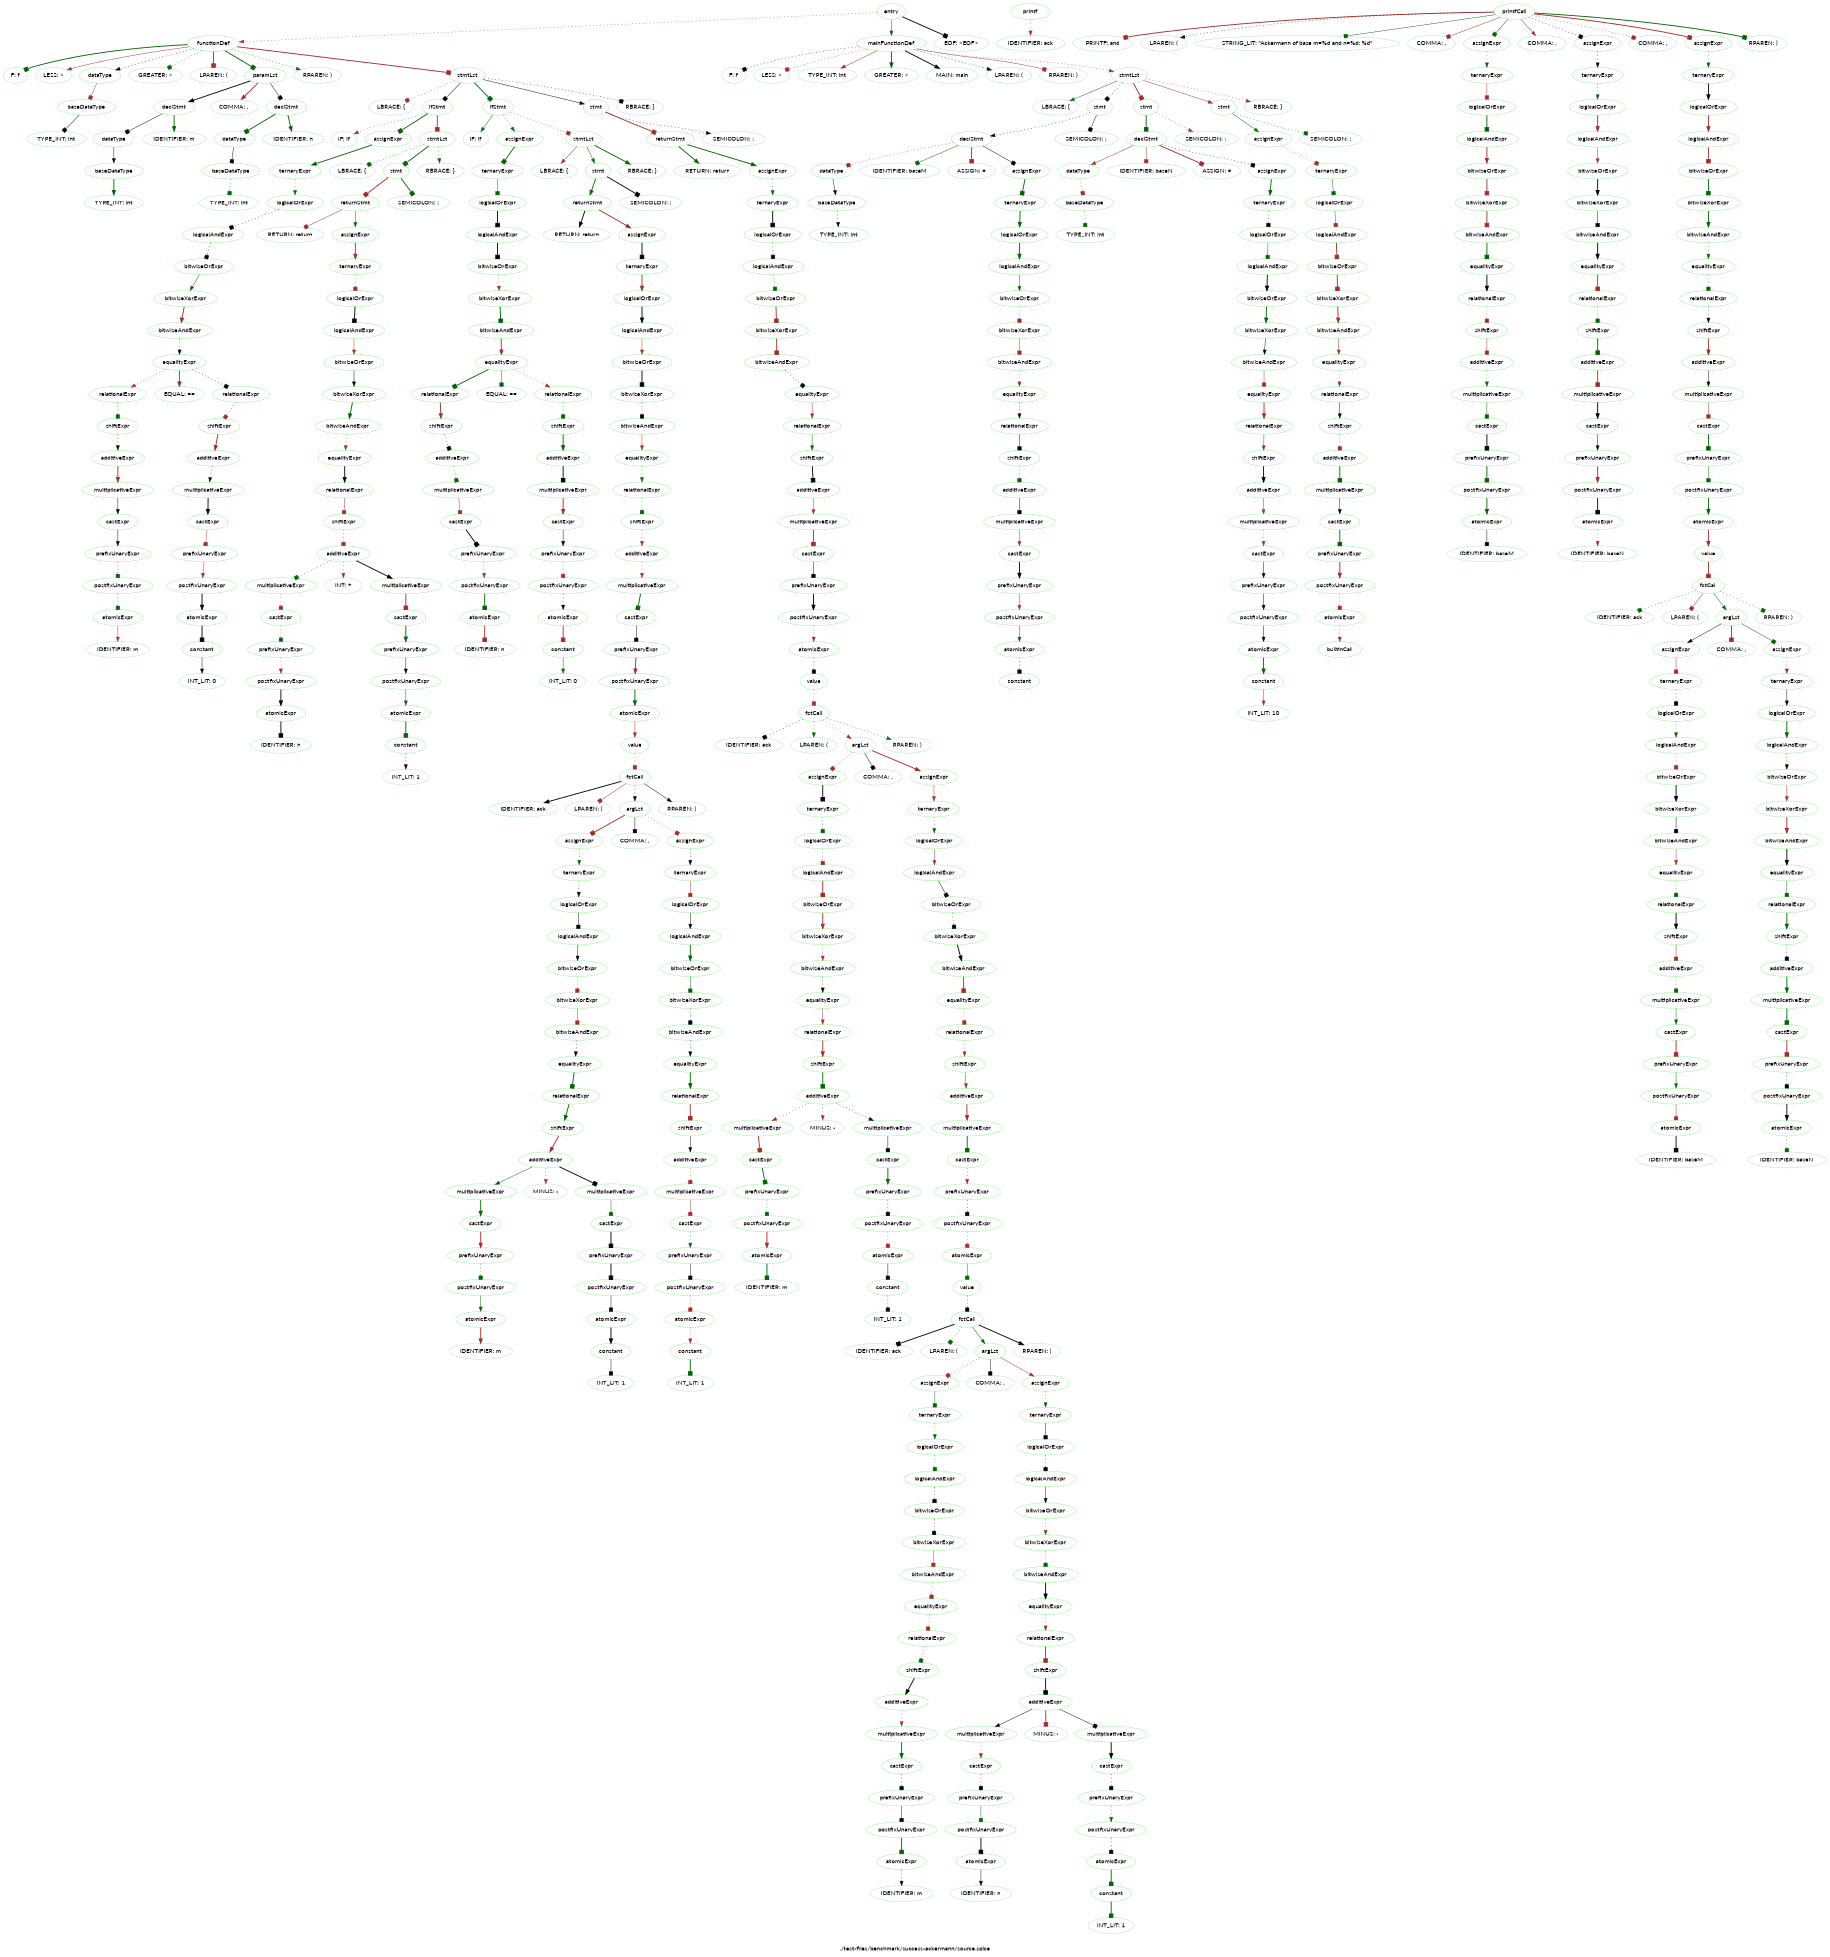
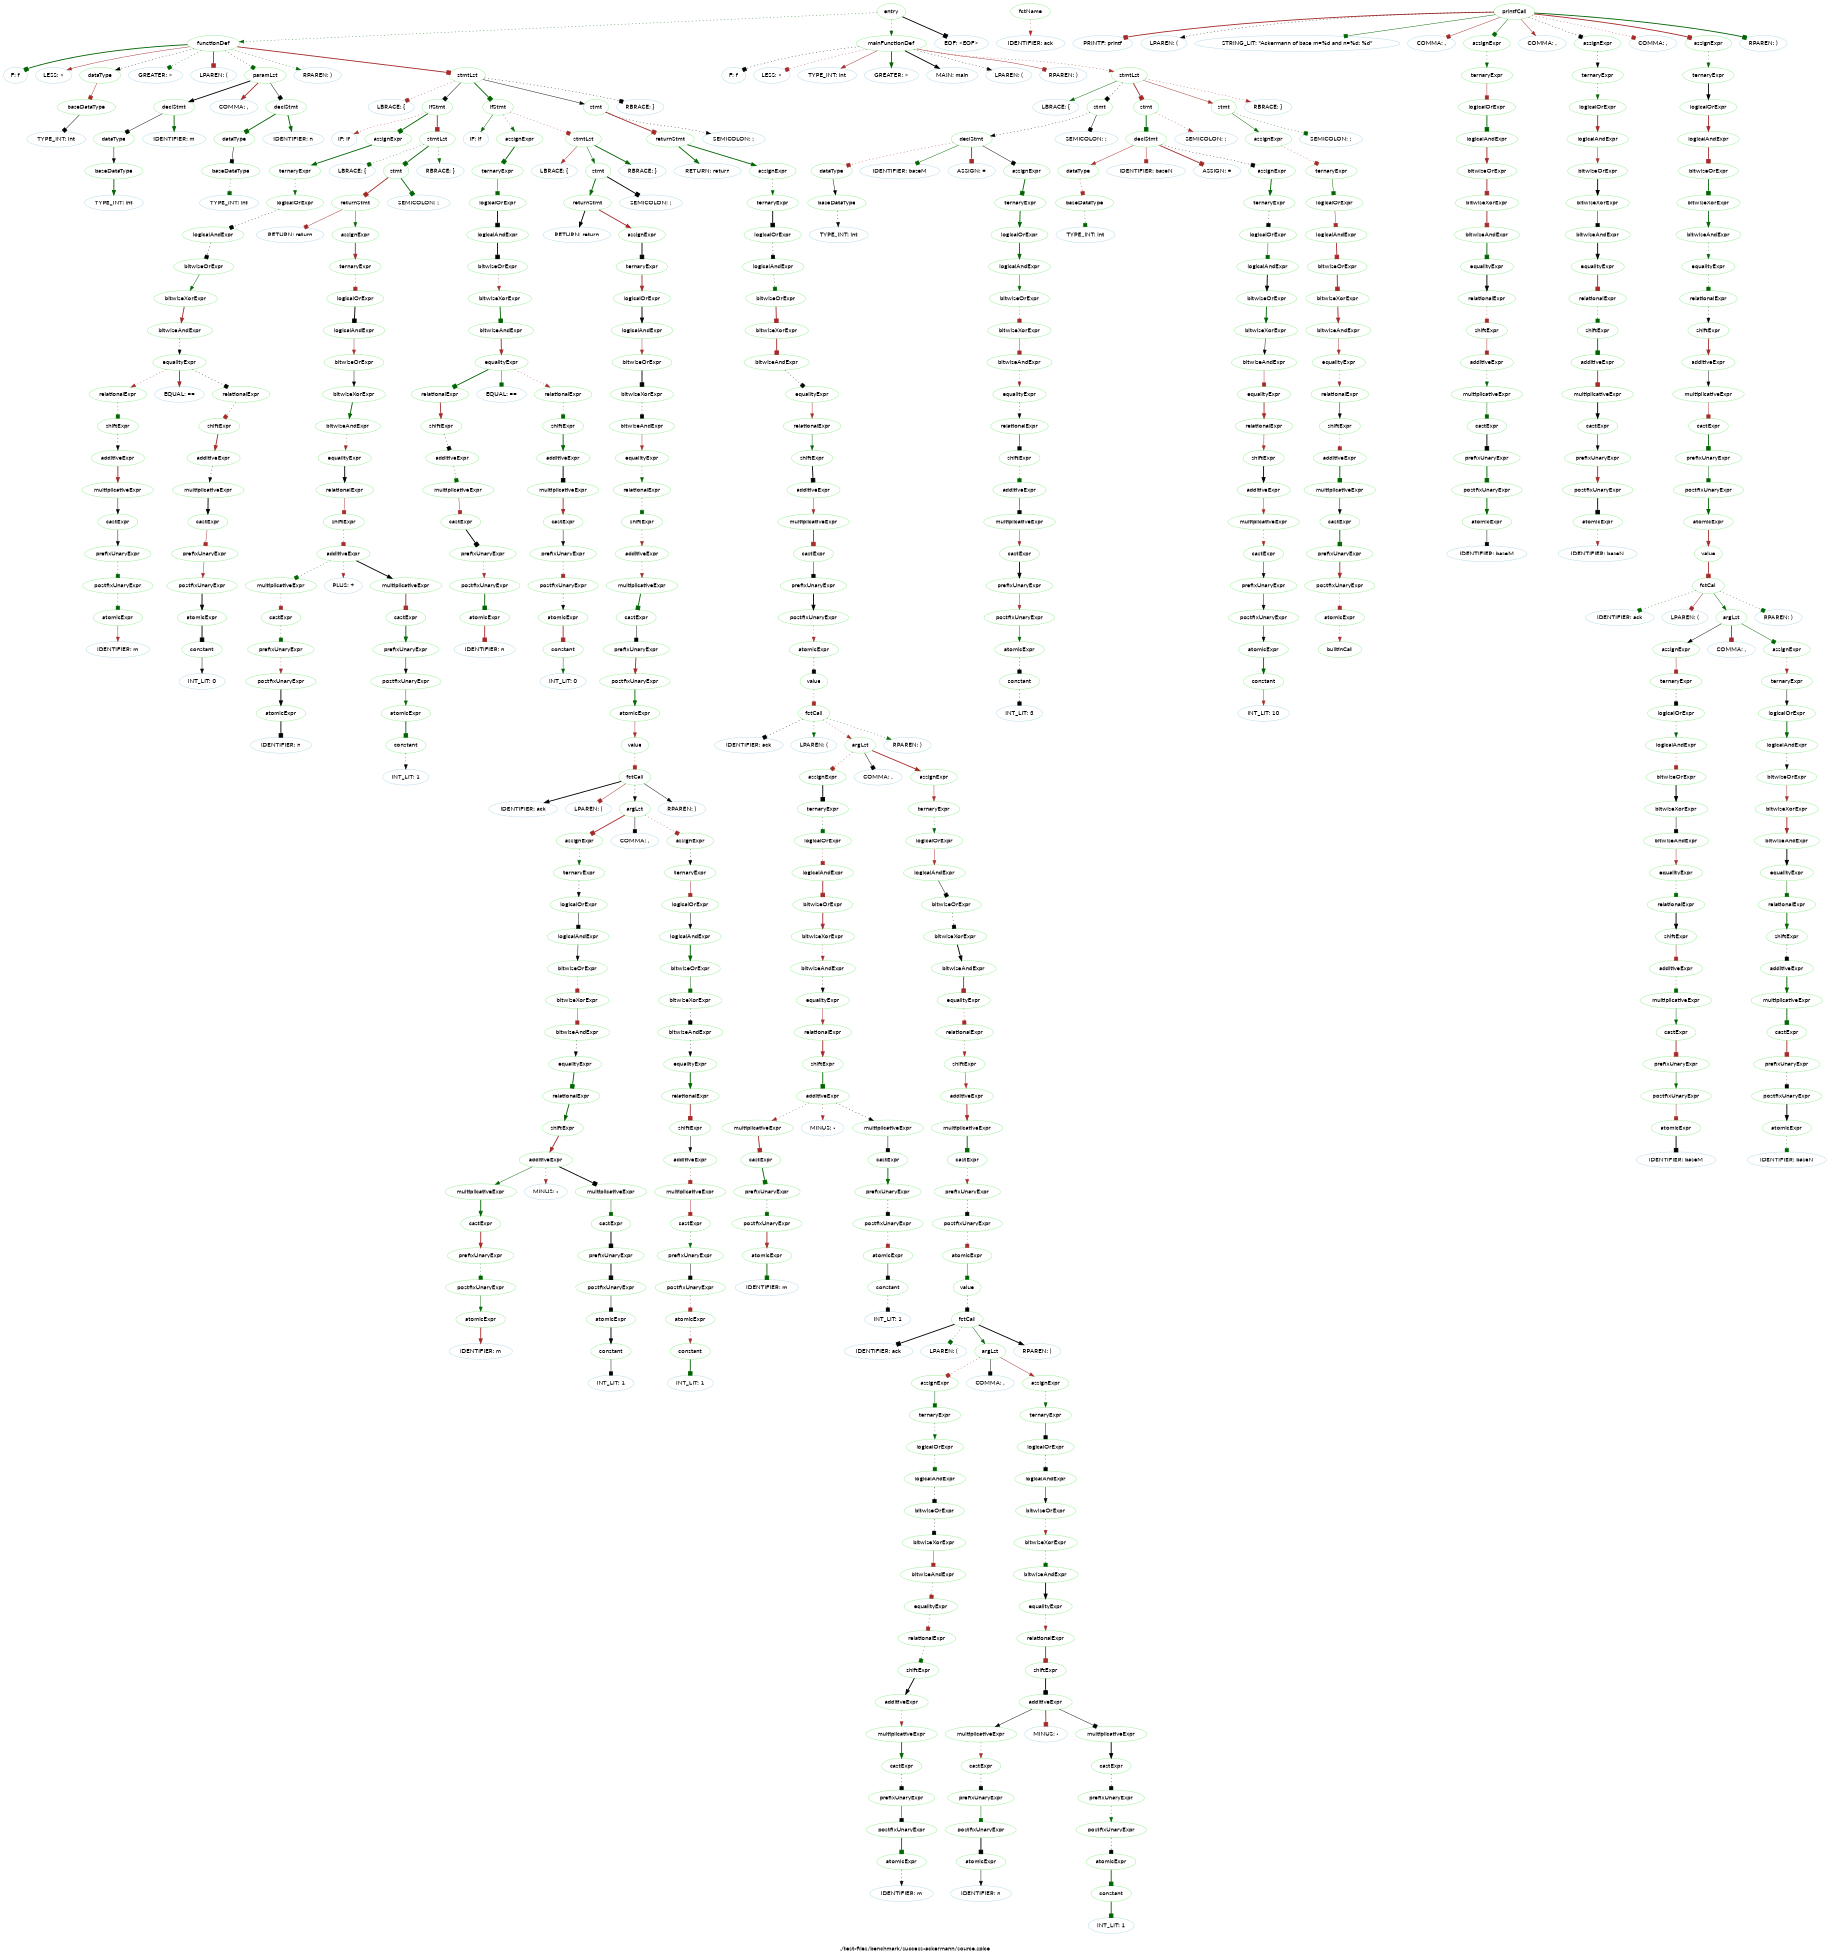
node "printf": label "printf" -> "fctName"
edge "entry" -> "mainFunctionDef": style solid -> dotted
edge "entry" -> "functionDef": color brown -> darkgreen
node "PRINTF: and": label "PRINTF: and" -> "PRINTF: printf"
edge "functionDef" -> "paramLst": style bold -> dotted
node "INT: +": label "INT: +" -> "PLUS: +"
node "INT_LIT: 3": added
